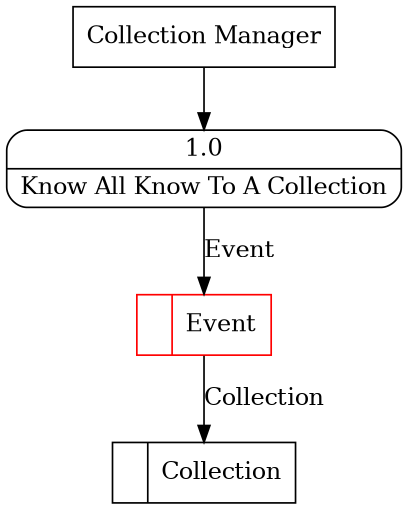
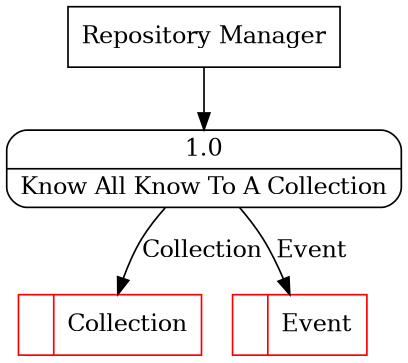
node "Collection Manager": label "Collection Manager" -> "Repository Manager"
edge "Event" -> "Collection": now "1.0" -> "Collection"
node "Collection": color black -> red
